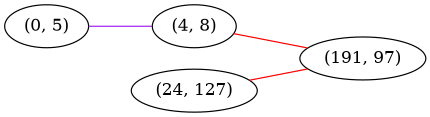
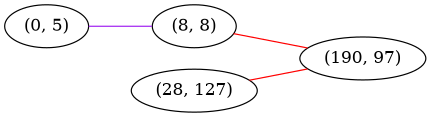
node "(4, 8)": label "(4, 8)" -> "(8, 8)"
node "(191, 97)": label "(191, 97)" -> "(190, 97)"
node "(24, 127)": label "(24, 127)" -> "(28, 127)"
